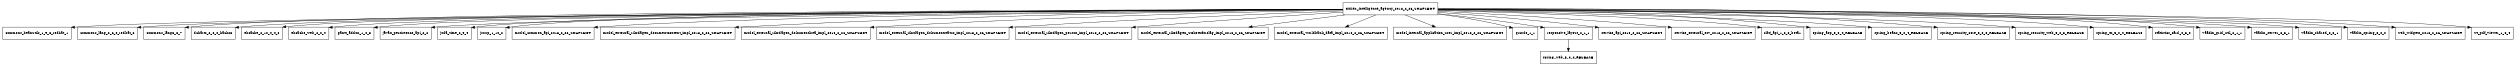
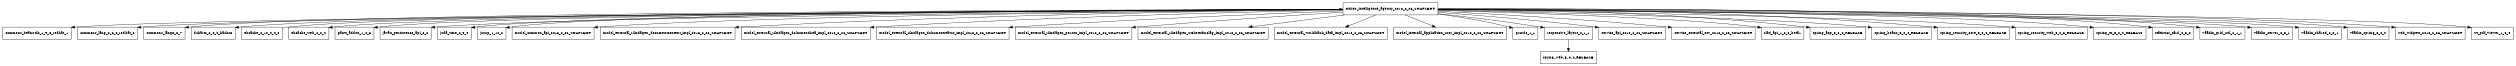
edge "citizen_intelligence_agency_2018_2_26_SNAPSHOT" -> "ehcache_2_10_4_4_8": reversed
